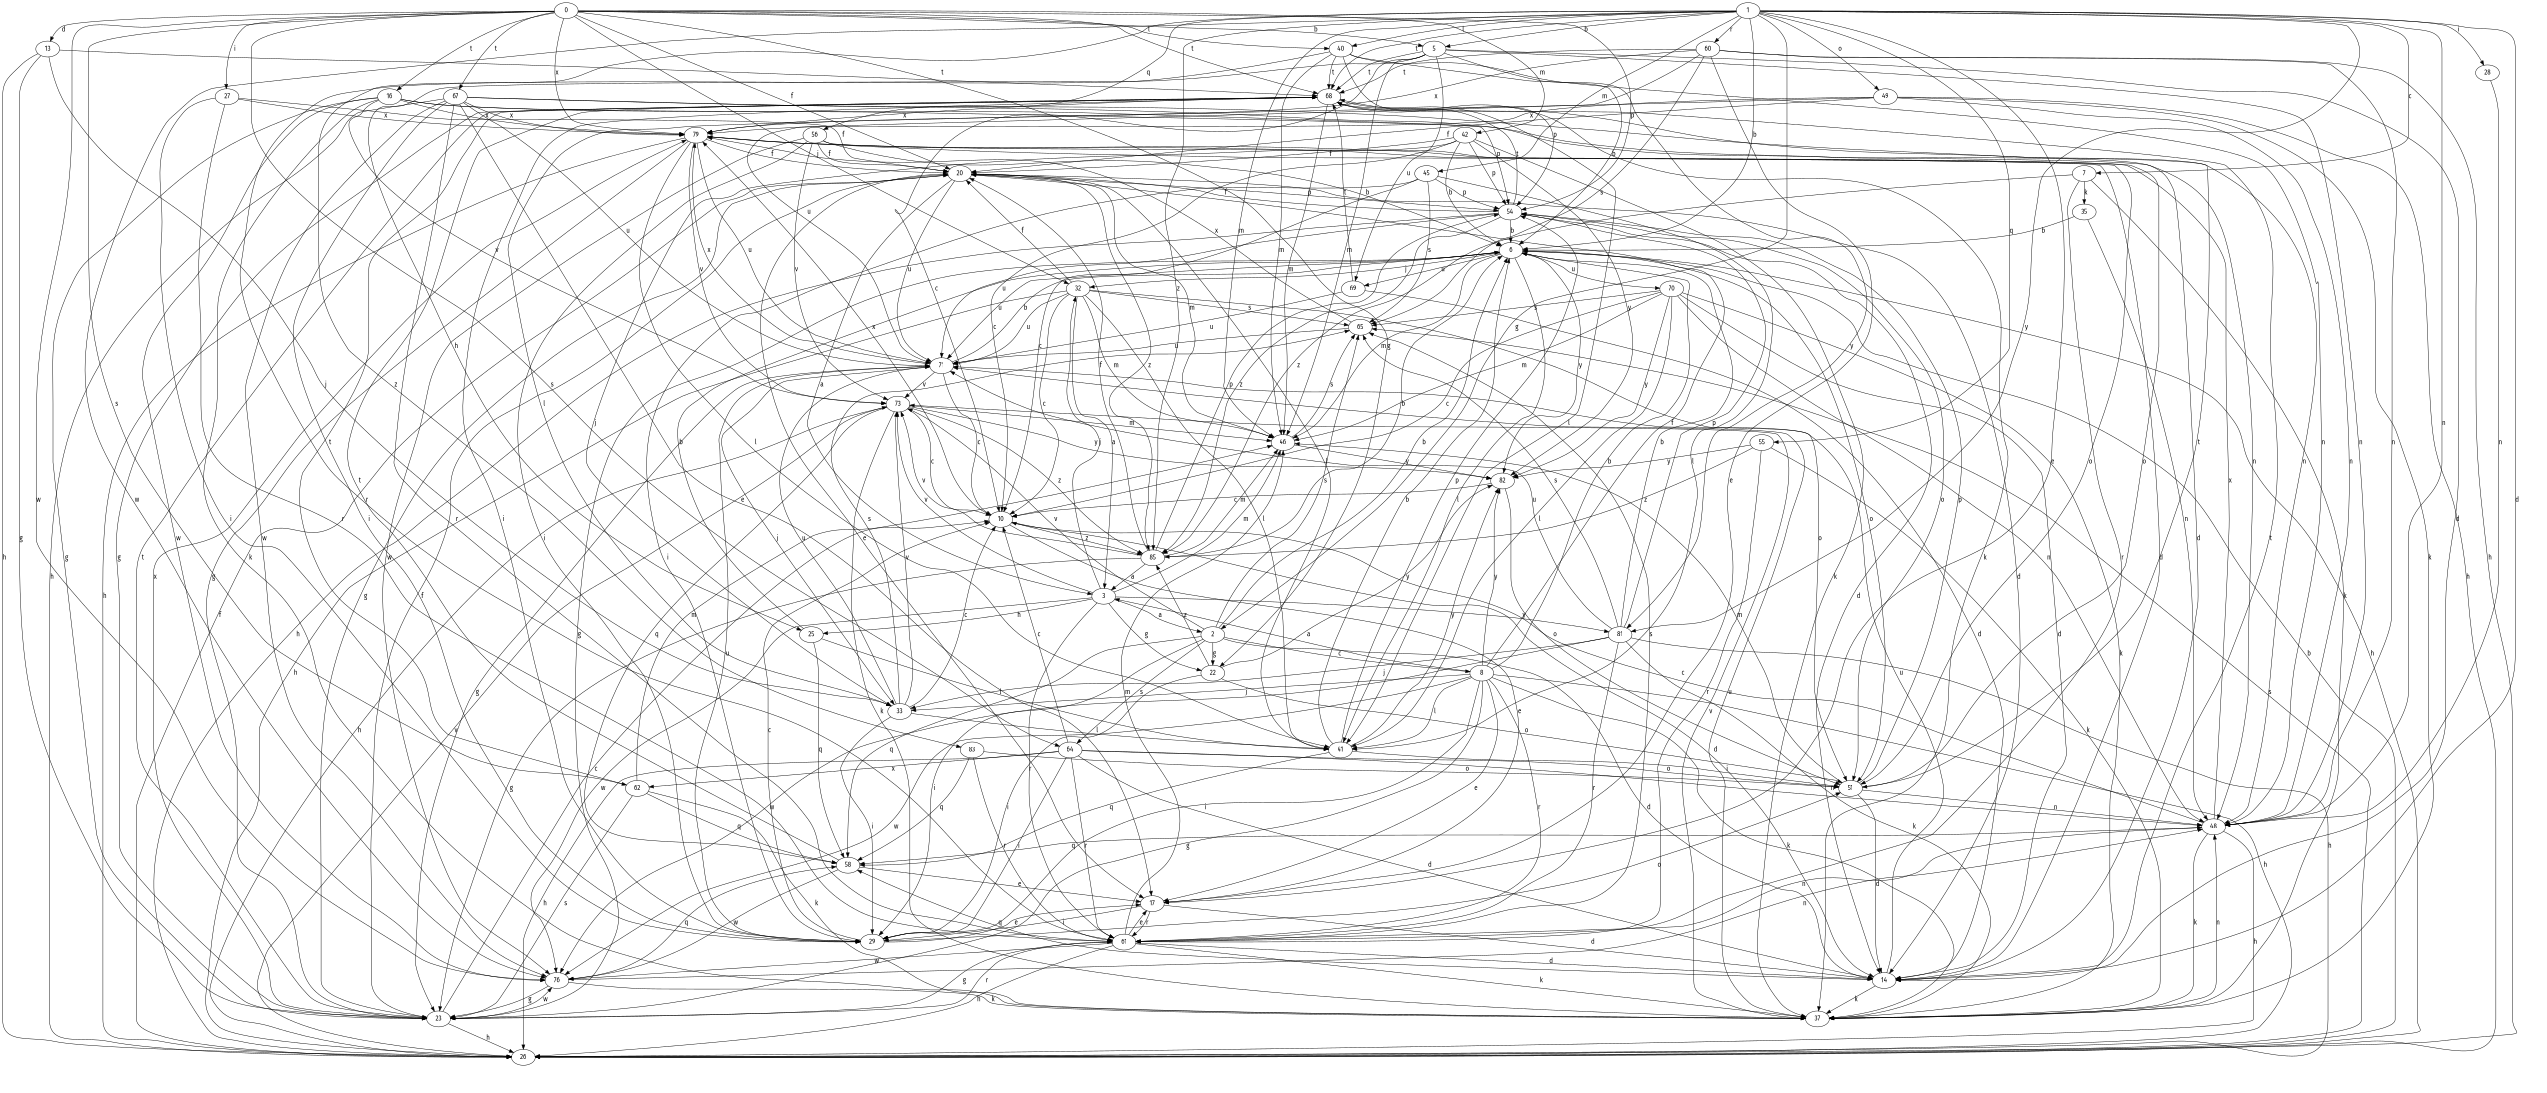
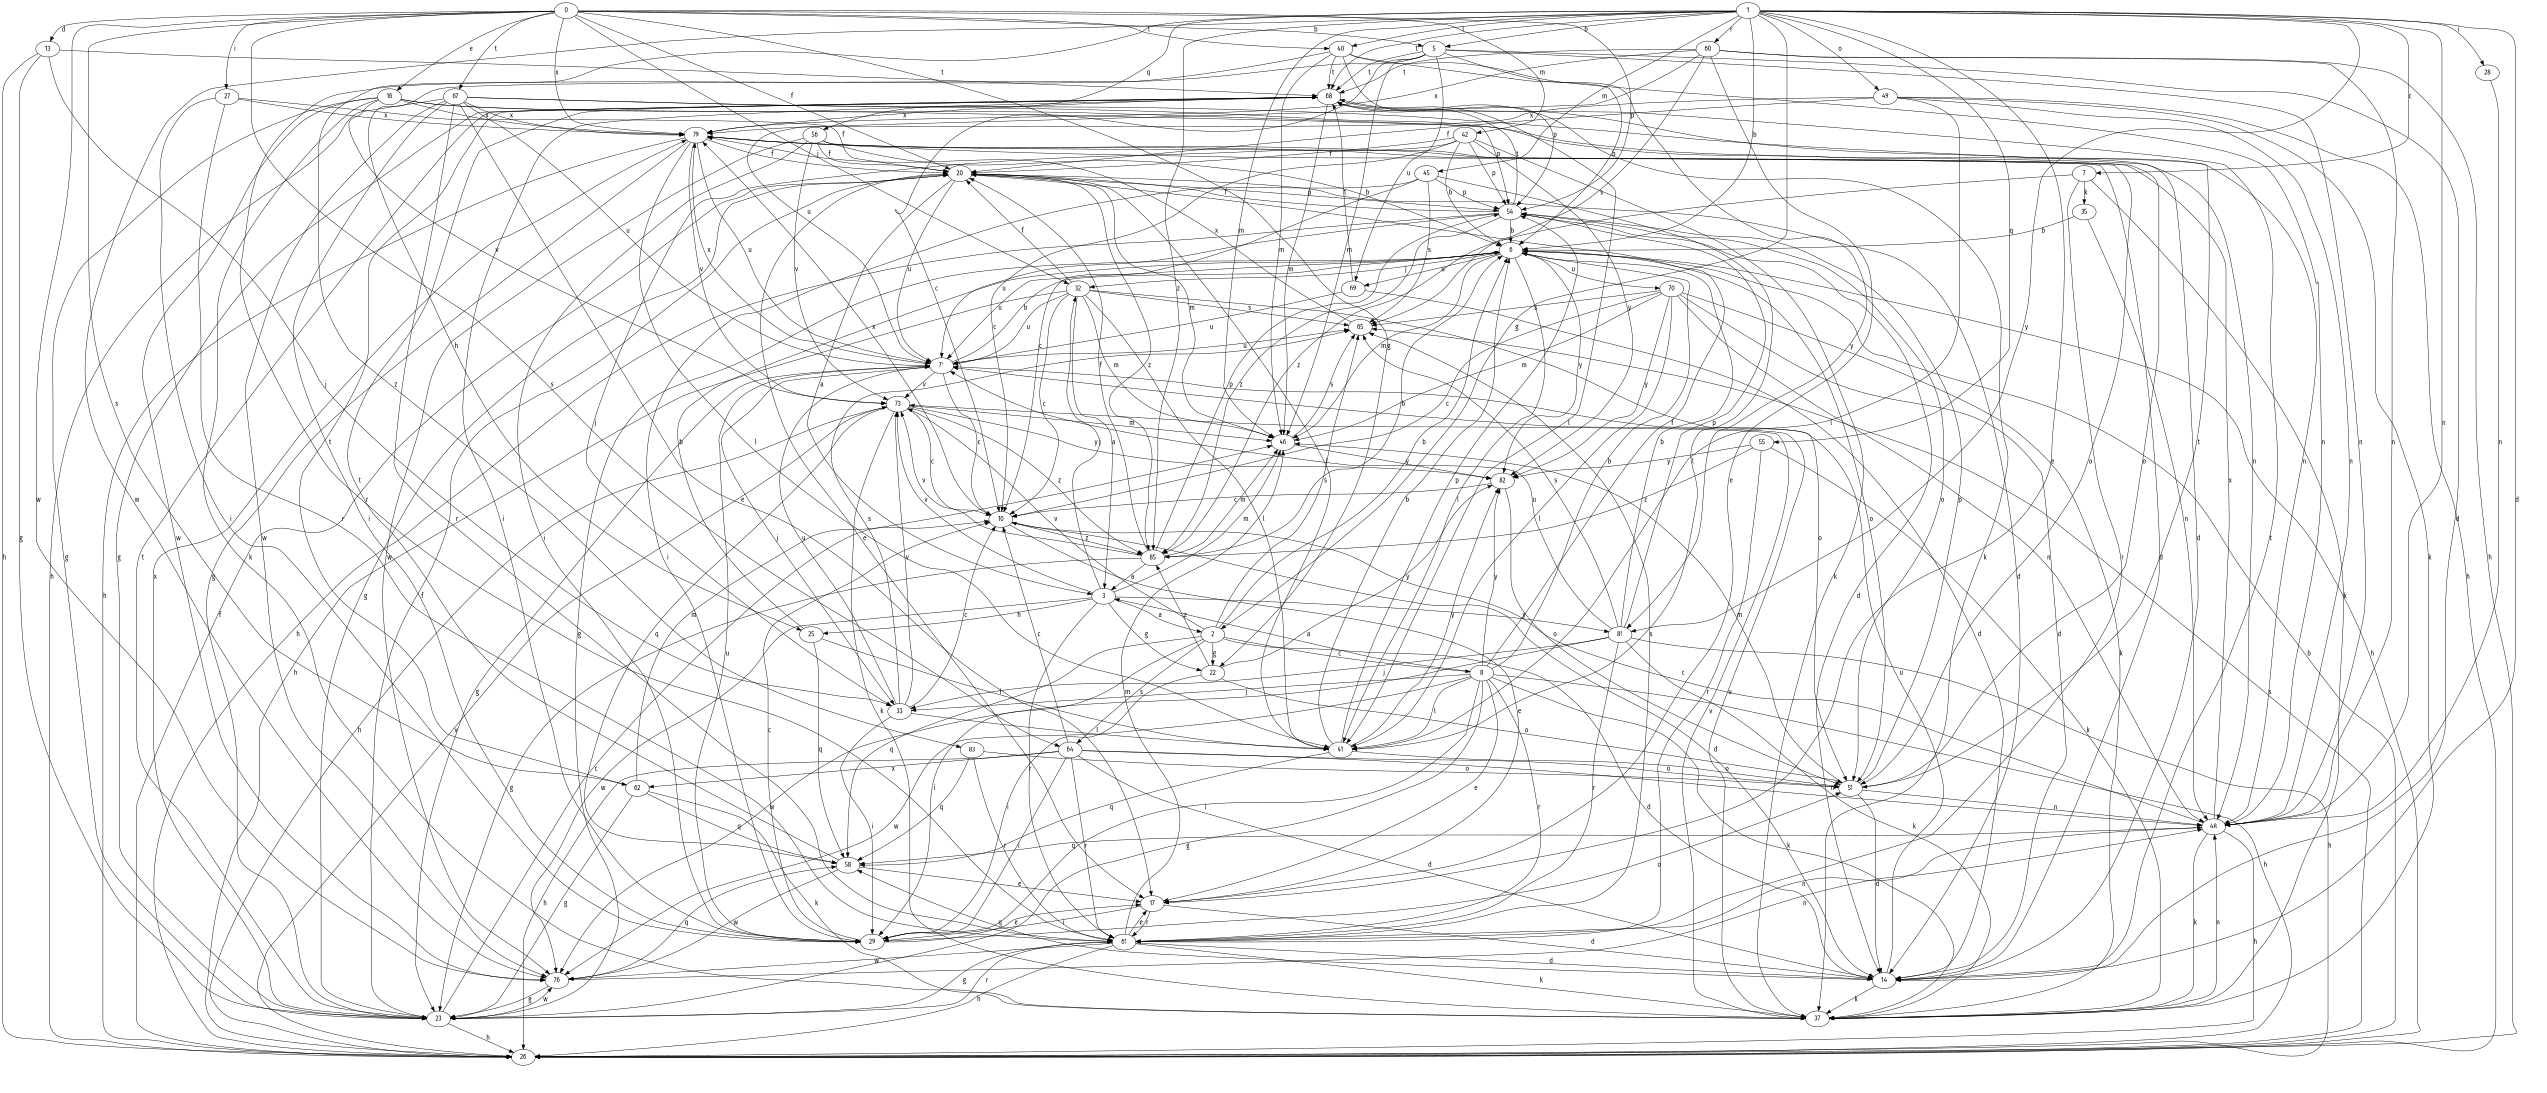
edge "0" -> "68": removed, label "t"
edge "0" -> "16": label "t" -> "e"
edge "49" -> "33": now "49" -> "41"
edge "65" -> "71": reversed
edge "41" -> "51": label "i" -> "o"
edge "62" -> "23": label "s" -> "g"
edge "76" -> "37": removed, label "k"
